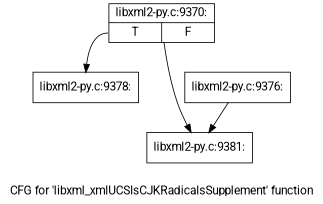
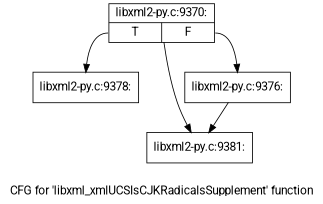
edge "libxml2-py.c:9370:" -> "libxml2-py.c:9376:": added
